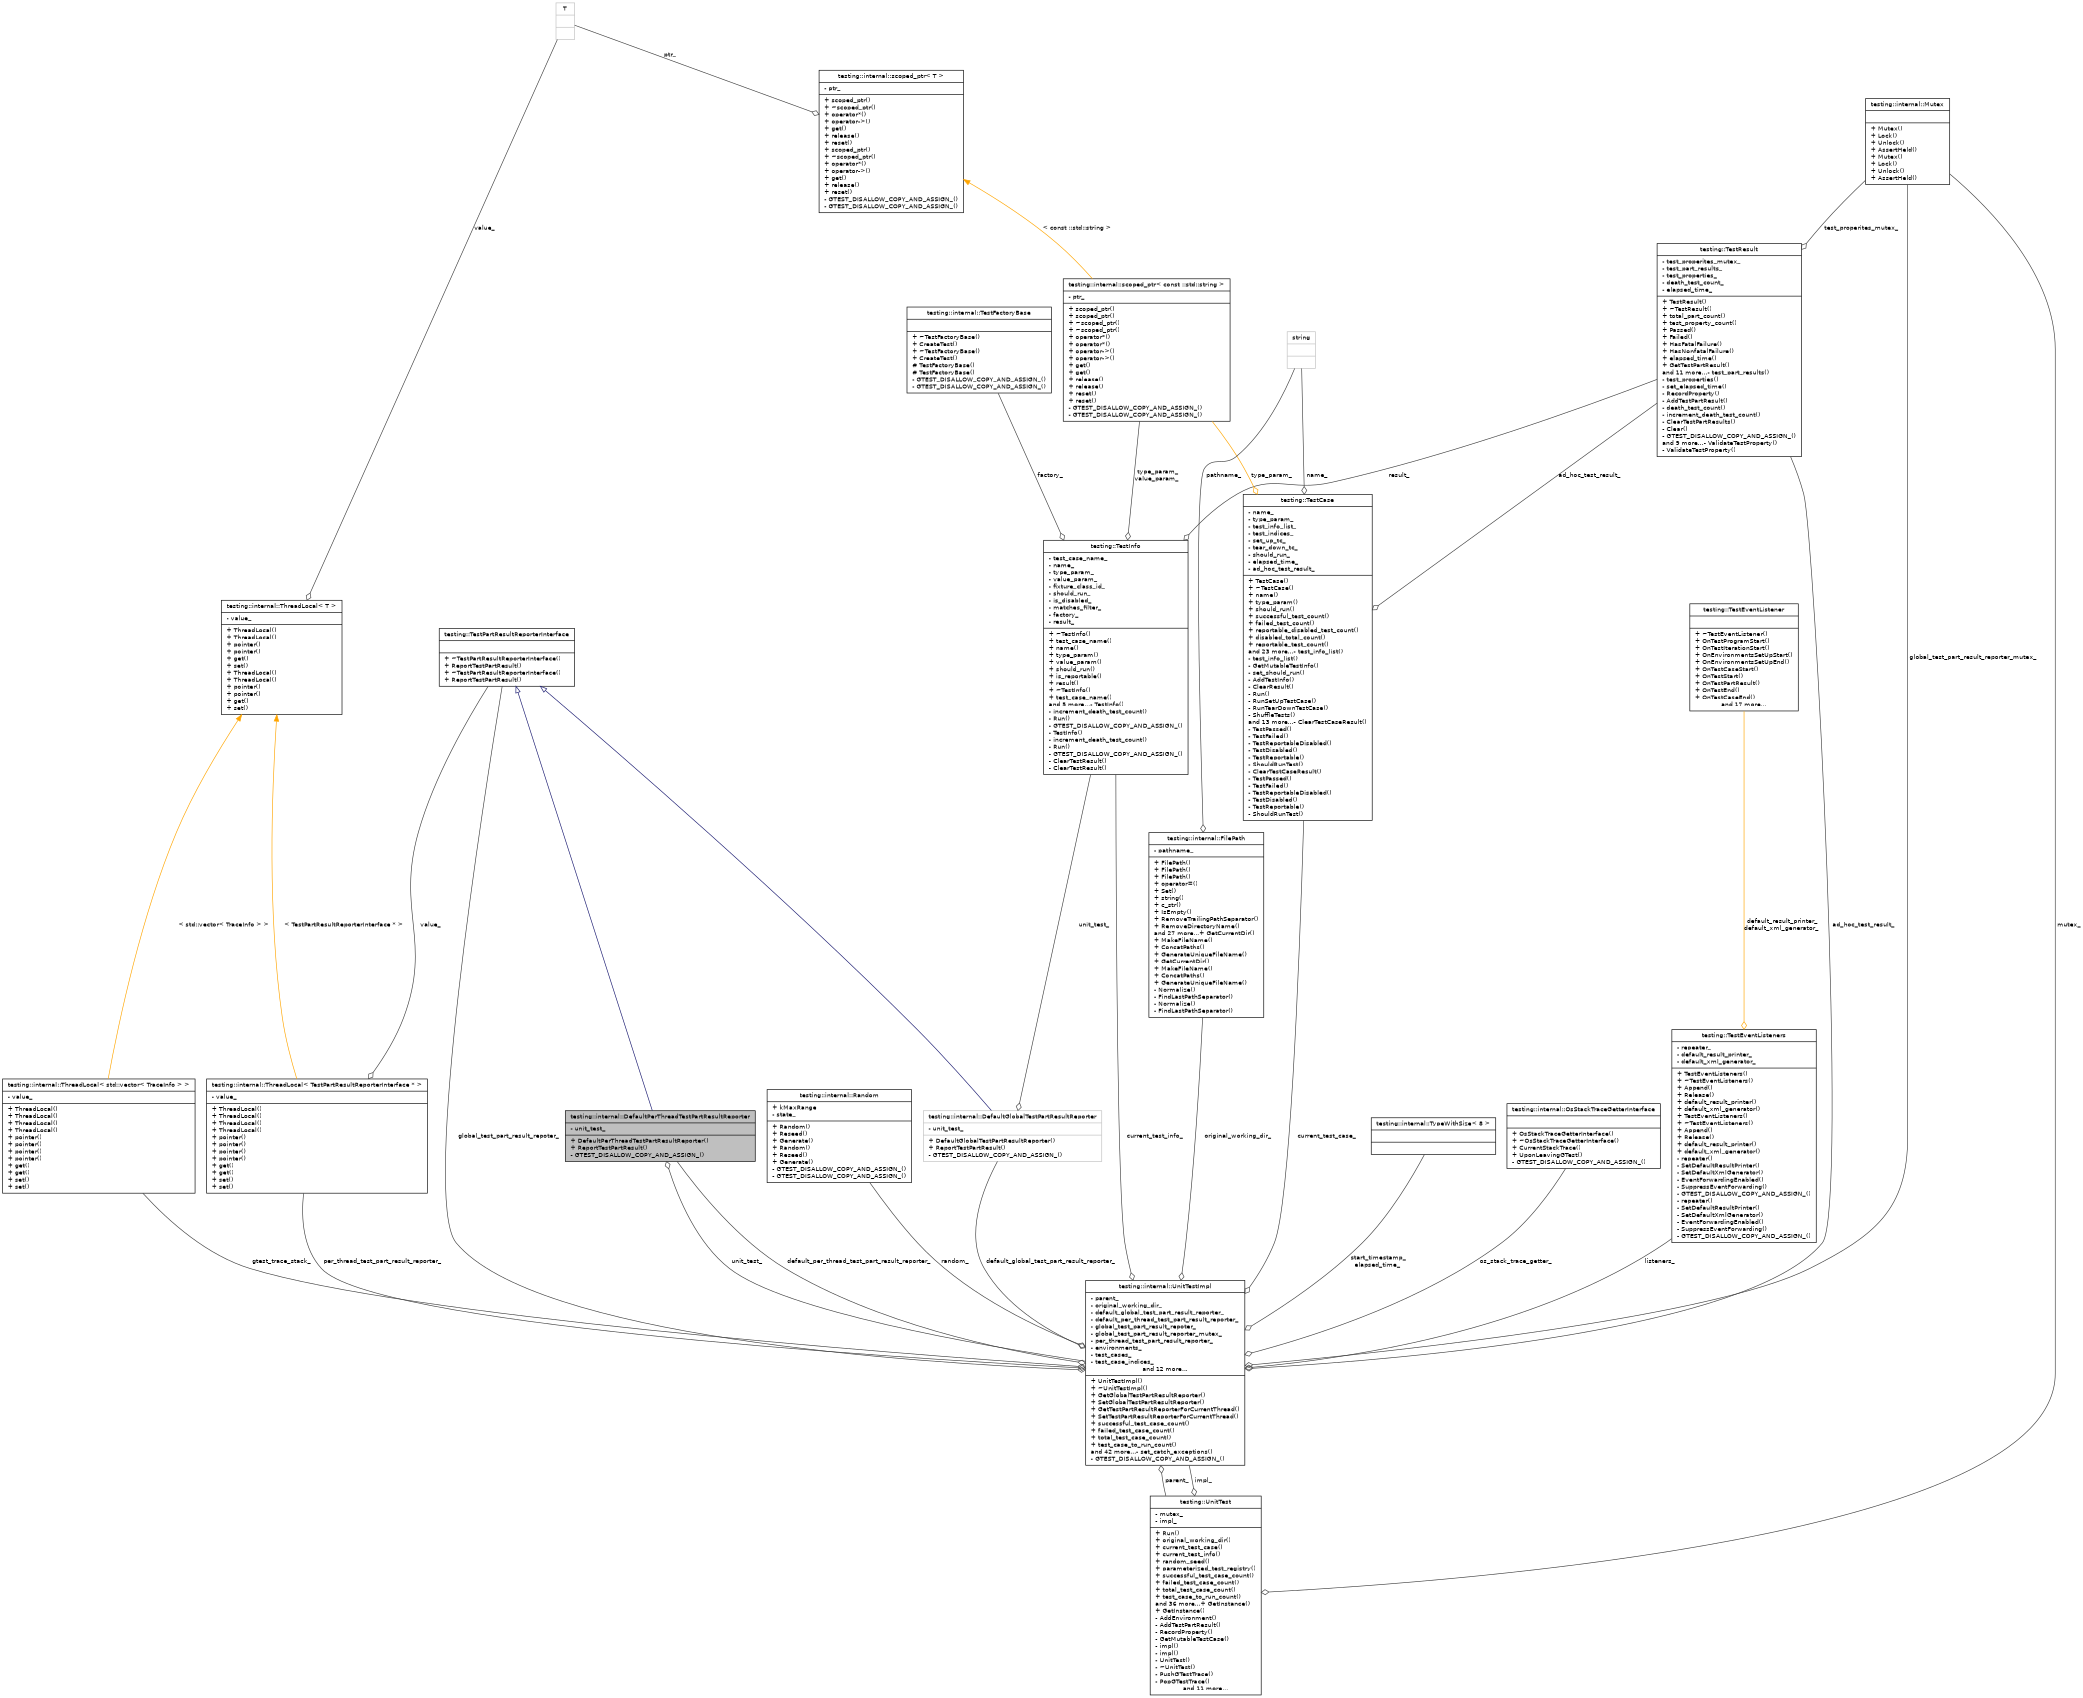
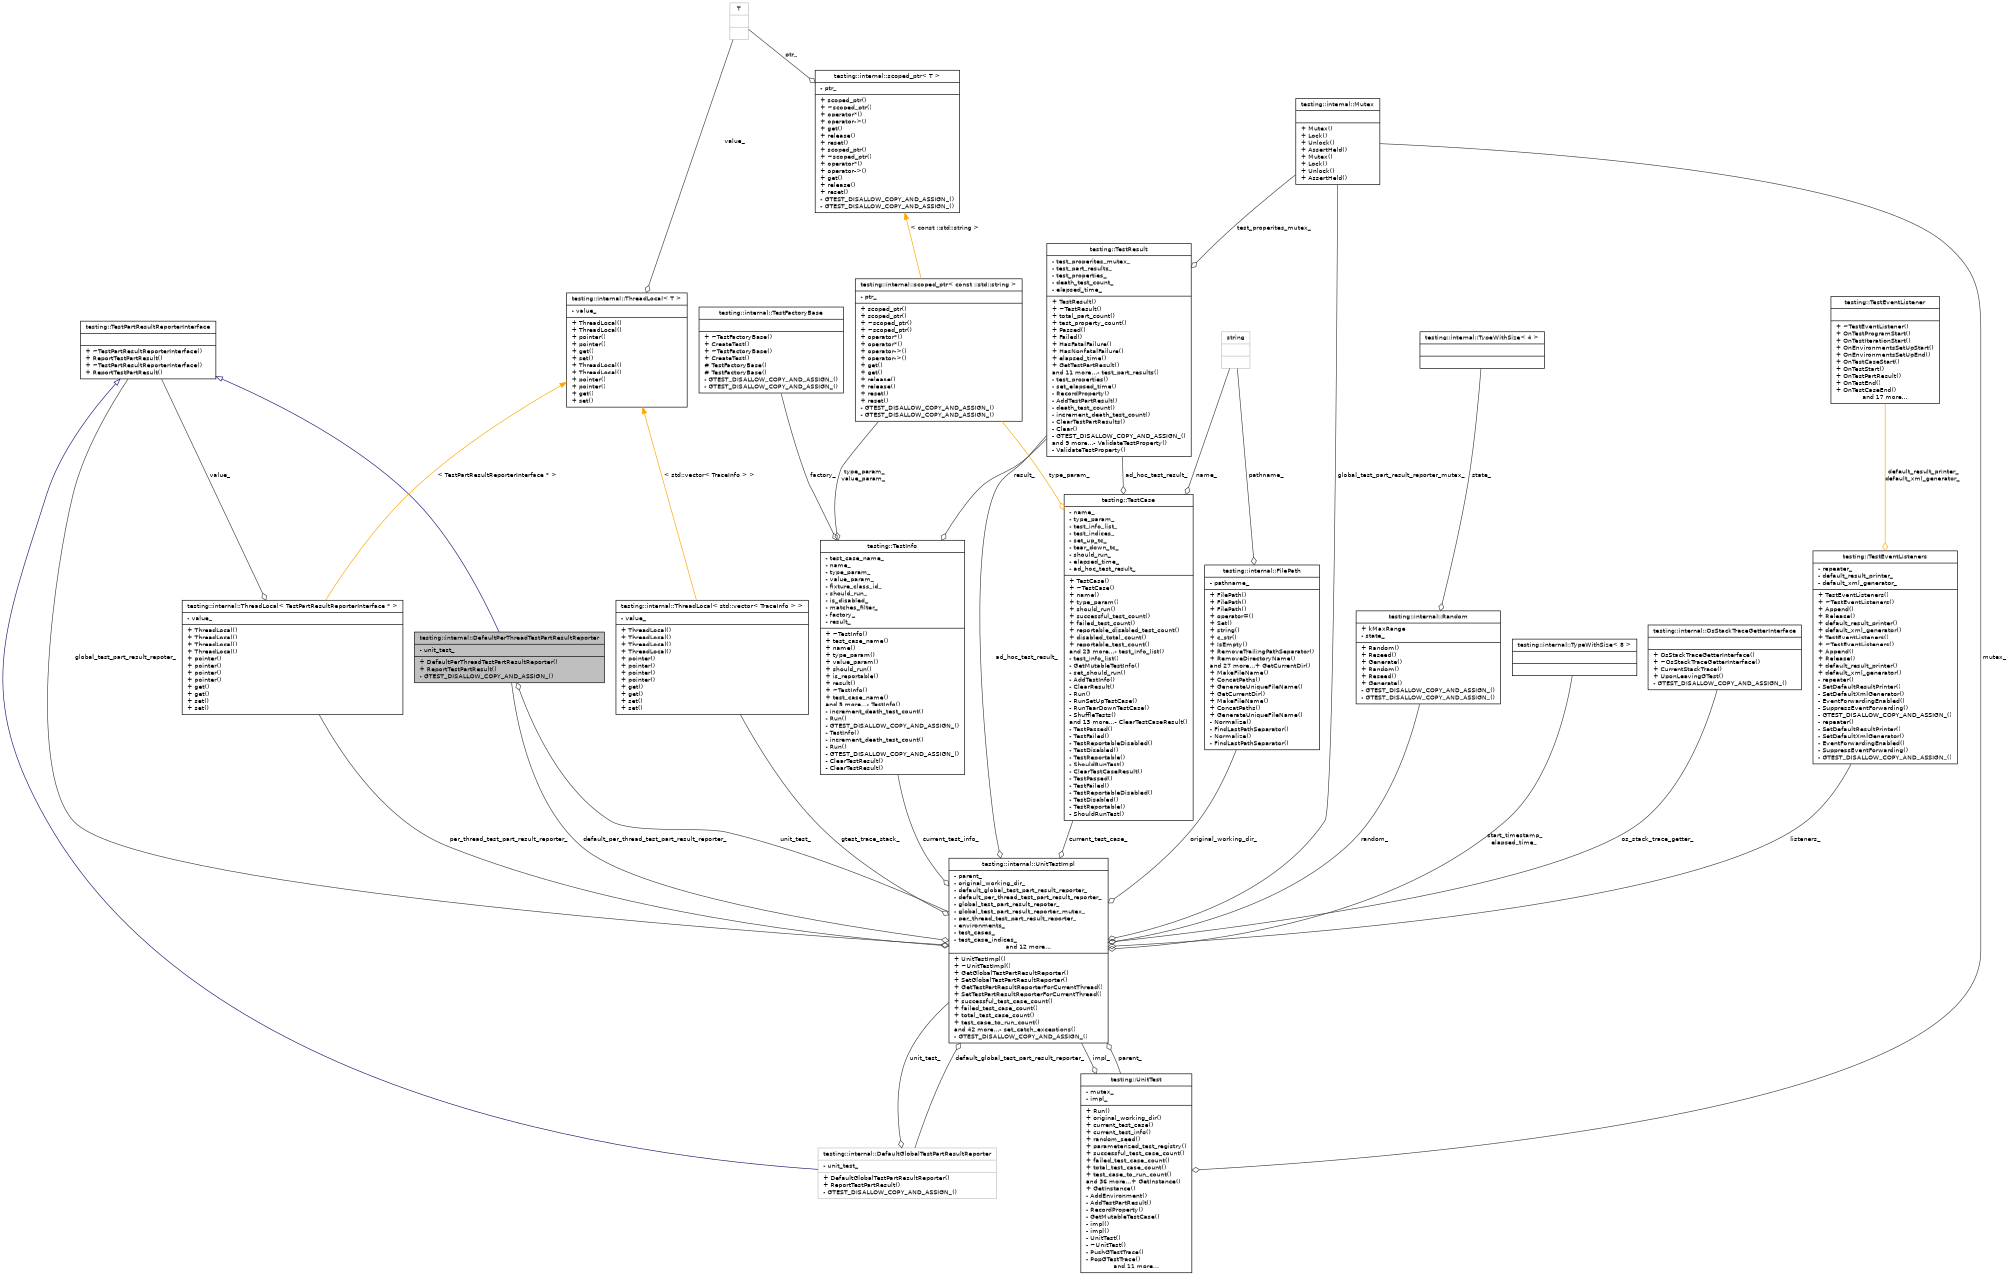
node "testing::internal::TypeWithSize< 4 >": added
edge "testing::TestInfo" -> "testing::internal::DefaultGlobalTestPartResultReporter": now "testing::internal::UnitTestImpl" -> "testing::internal::DefaultGlobalTestPartResultReporter"
